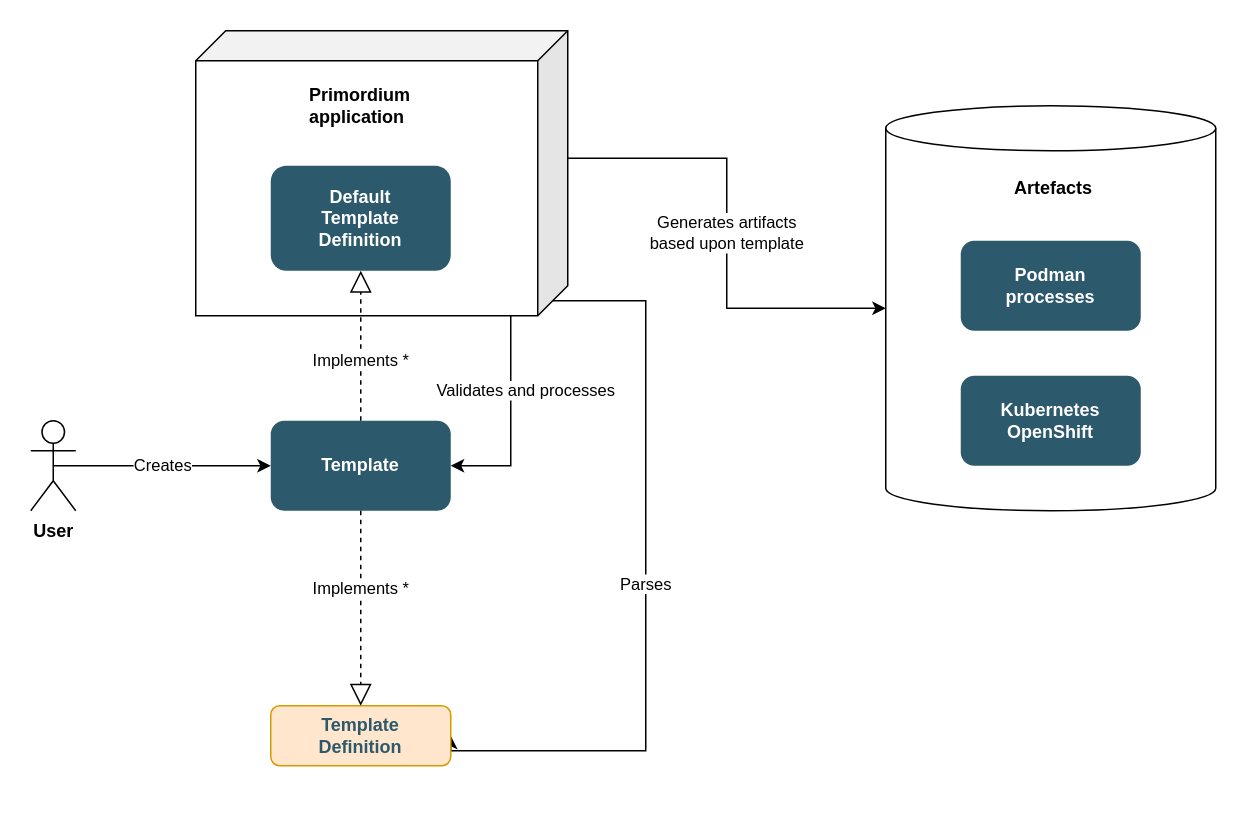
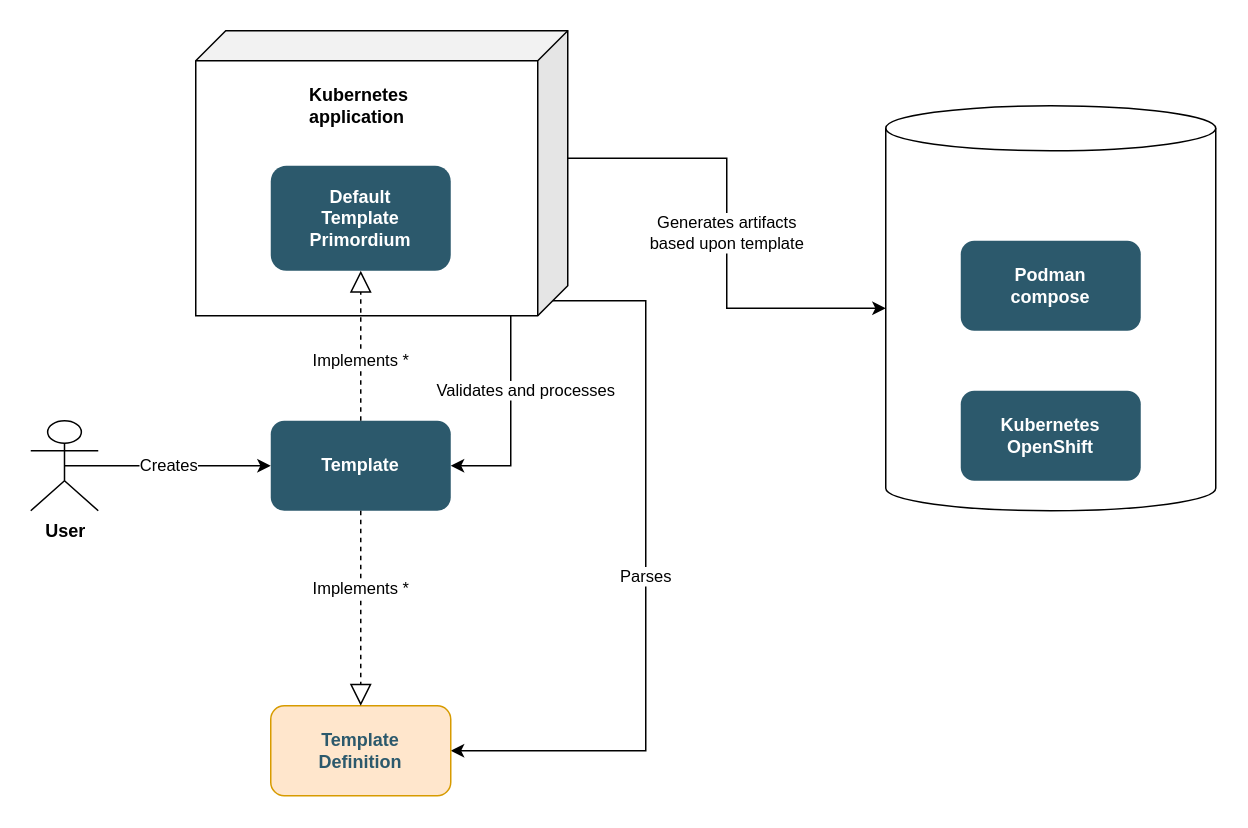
node "Primordium application": label "Primordium application" -> "Kubernetes application"
node "Artefacts": removed
node "Default Template Definition": label "Default Template Definition" -> "Default Template Primordium"
node "Podman processes": label "Podman processes" -> "Podman compose"
node "Kubernetes OpenShift": moved (1051, 421) -> (1051, 436)
node "User": size 45x90 -> 68x90
node "Template Definition": size 180x60 -> 180x90
